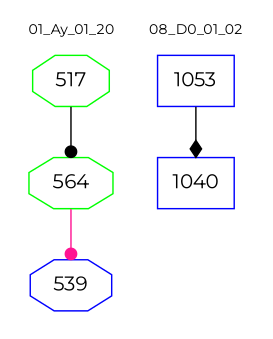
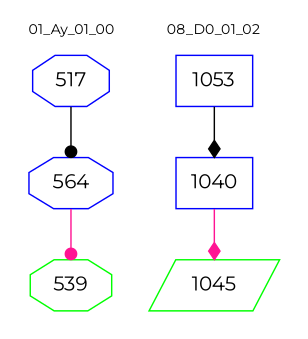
cluster "01_Ay_01_20": label "01_Ay_01_20" -> "01_Ay_01_00"
node "517": color green -> blue
node "564": color green -> blue
node "539": color blue -> green
node "1045": added
